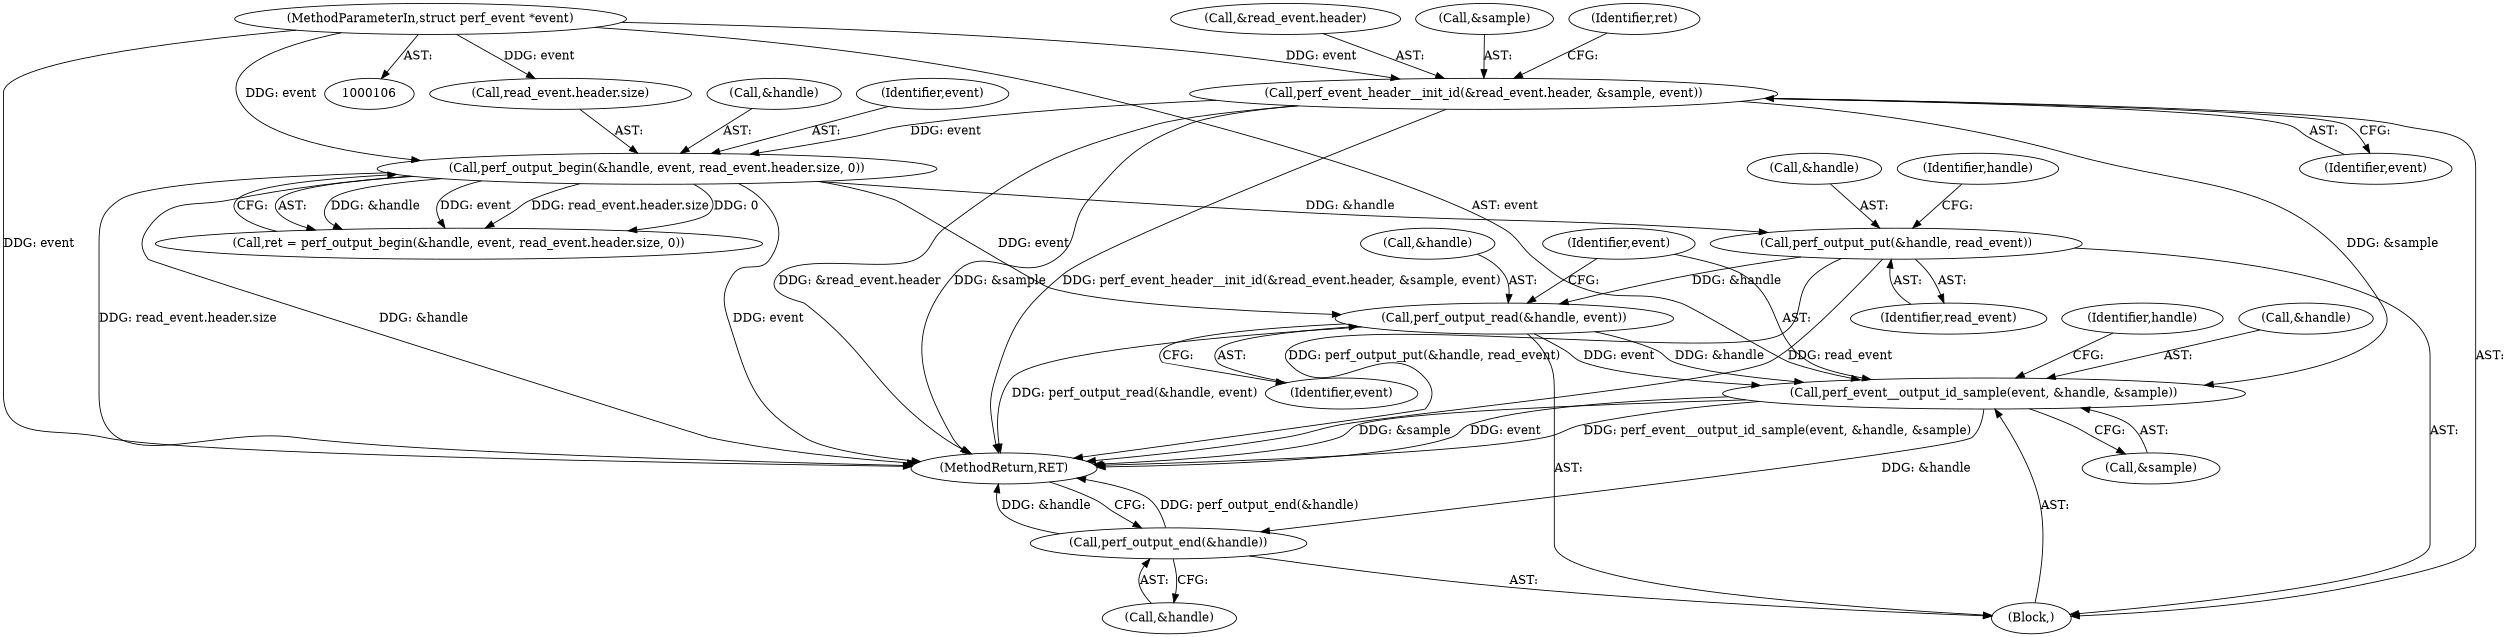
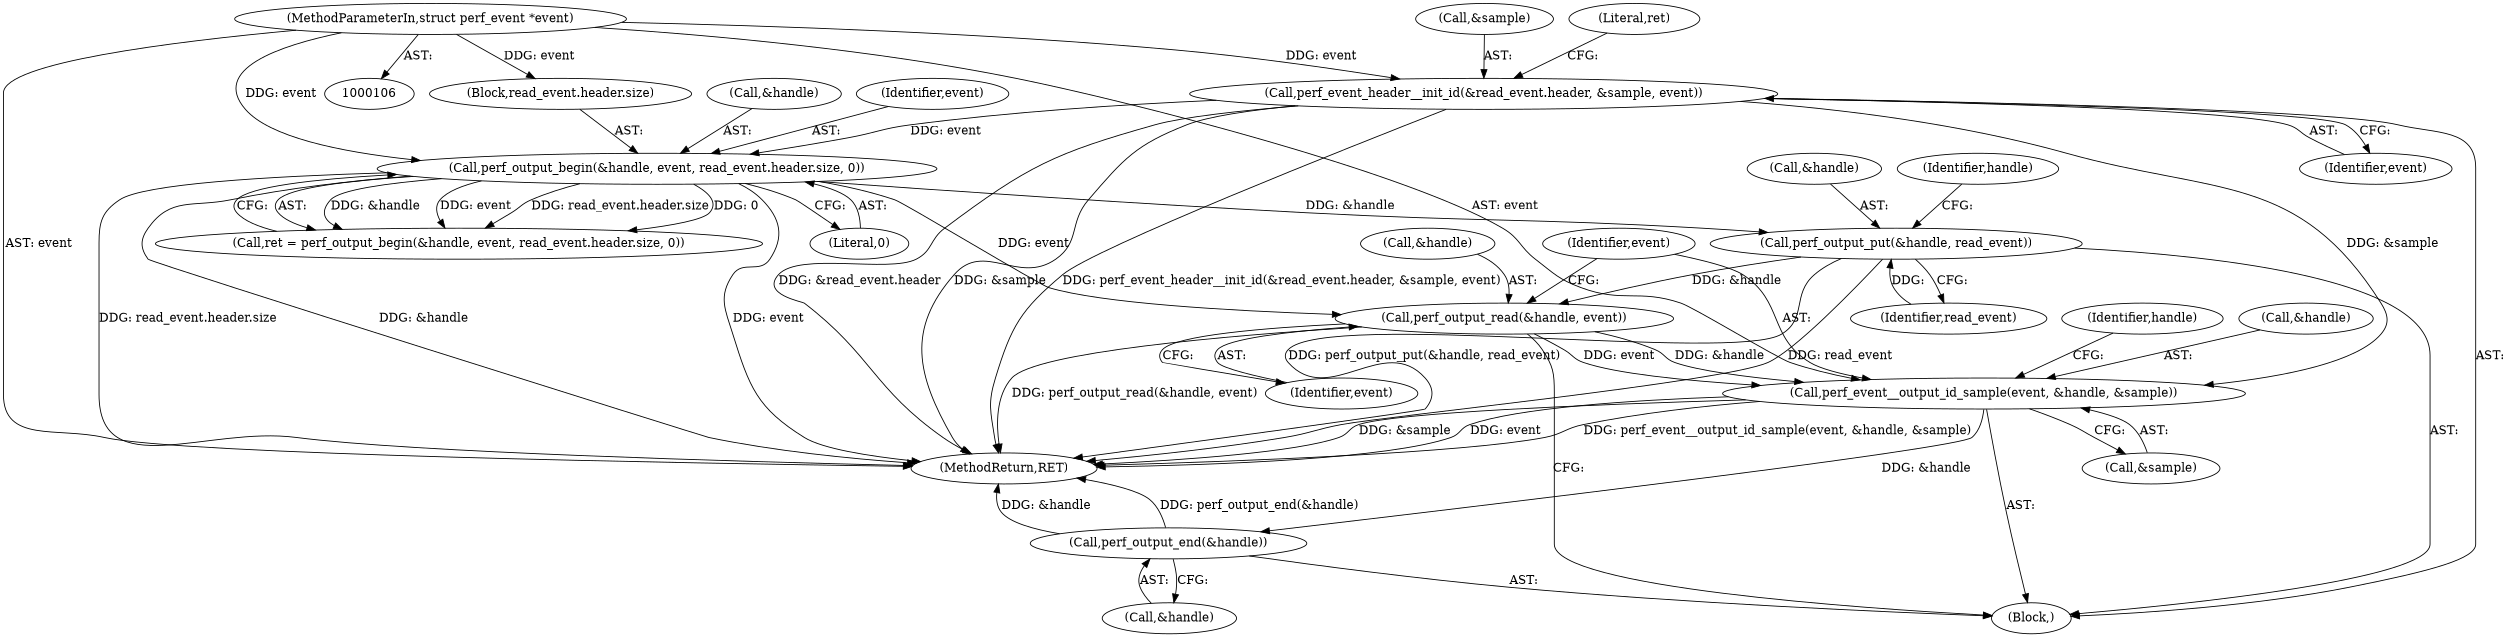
node "(Call,&read_event.header)": removed
node "(Identifier,ret)": label "(Identifier,ret)" -> "(Literal,ret)"
node "(Call,read_event.header.size)": label "(Call,read_event.header.size)" -> "(Block,read_event.header.size)"
edge "(MethodParameterIn,struct perf_event *event)" -> "(MethodReturn,RET)": label "DDG: event" -> "AST: event"
node "(Literal,0)": added
edge "(Identifier,read_event)" -> "(Call,perf_output_put(&handle, read_event))": label "AST: " -> "DDG: "
edge "(Call,perf_output_put(&handle, read_event))" -> "(Identifier,read_event)": label "AST: " -> "CFG: "
edge "(Call,perf_output_read(&handle, event))" -> "(Block,)": label "AST: " -> "CFG: "
edge "(MethodReturn,RET)" -> "(Call,perf_output_end(&handle))": removed, label "CFG:"
edge "(Block,)" -> "(Call,perf_event__output_id_sample(event, &handle, &sample))": reversed
